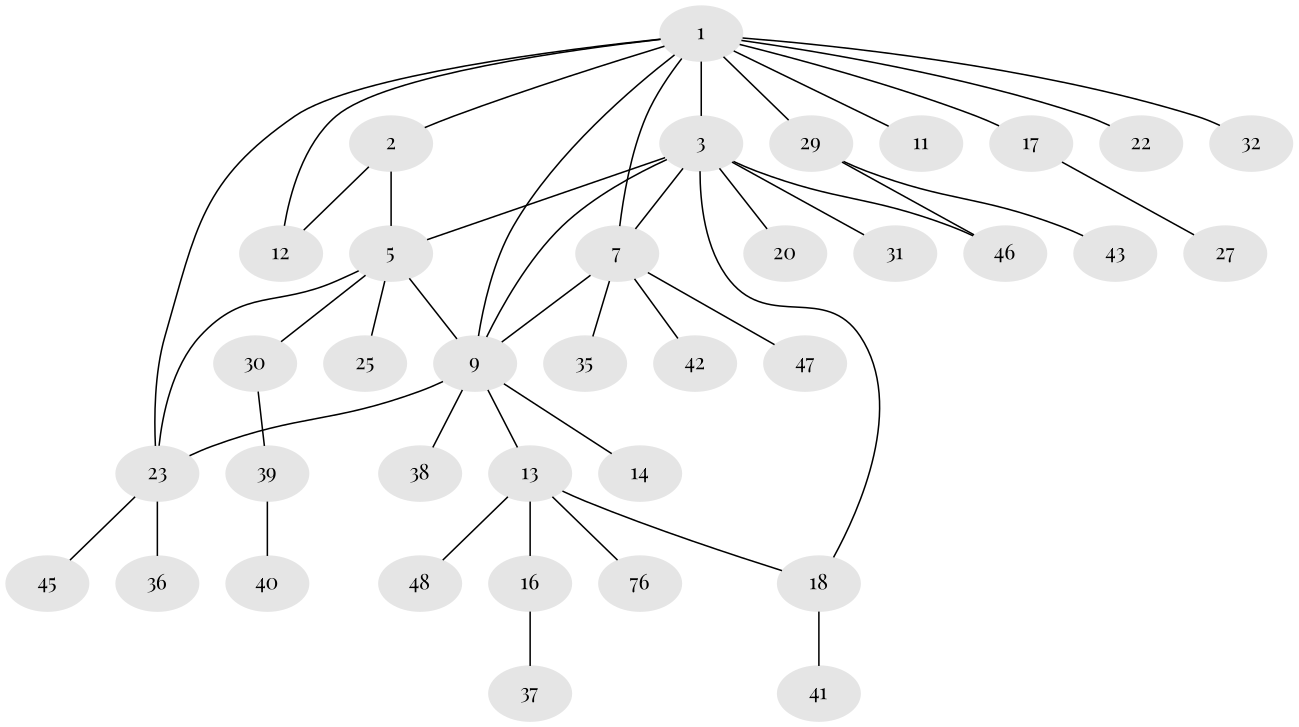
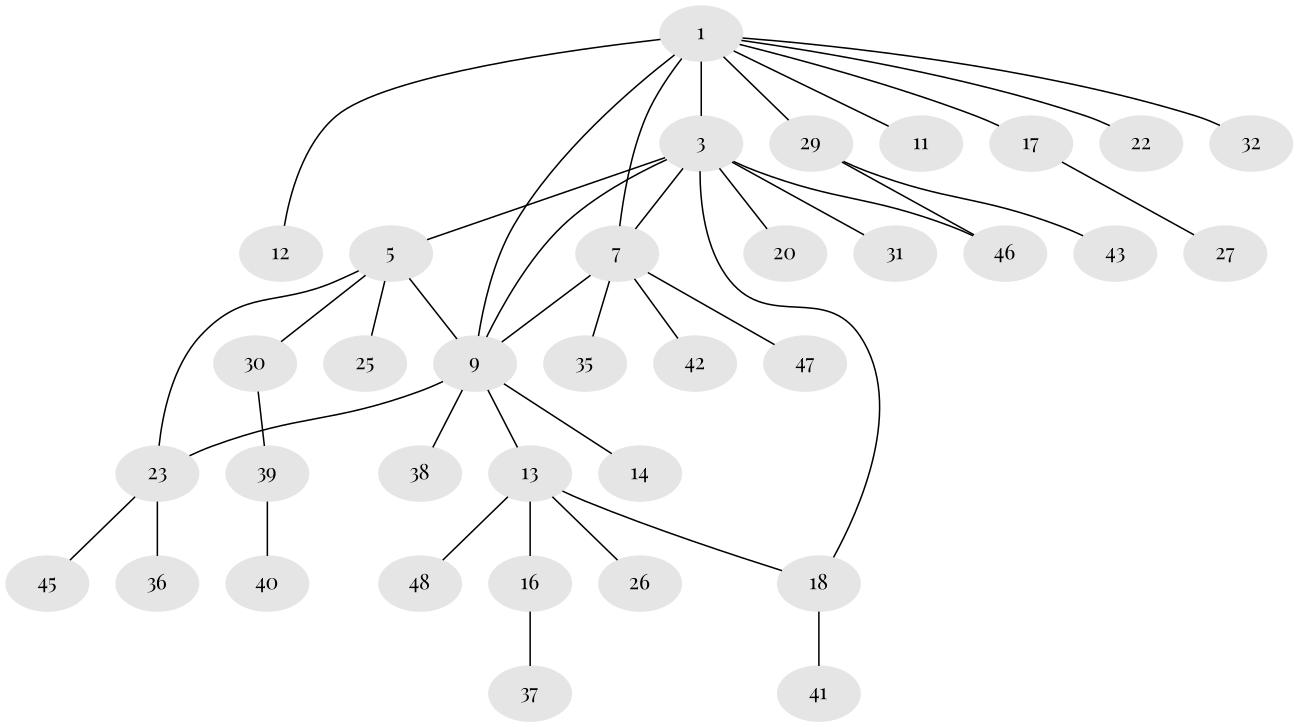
edge "1" -- "23": removed
node "2": removed
node "76": label "76" -> "26"
